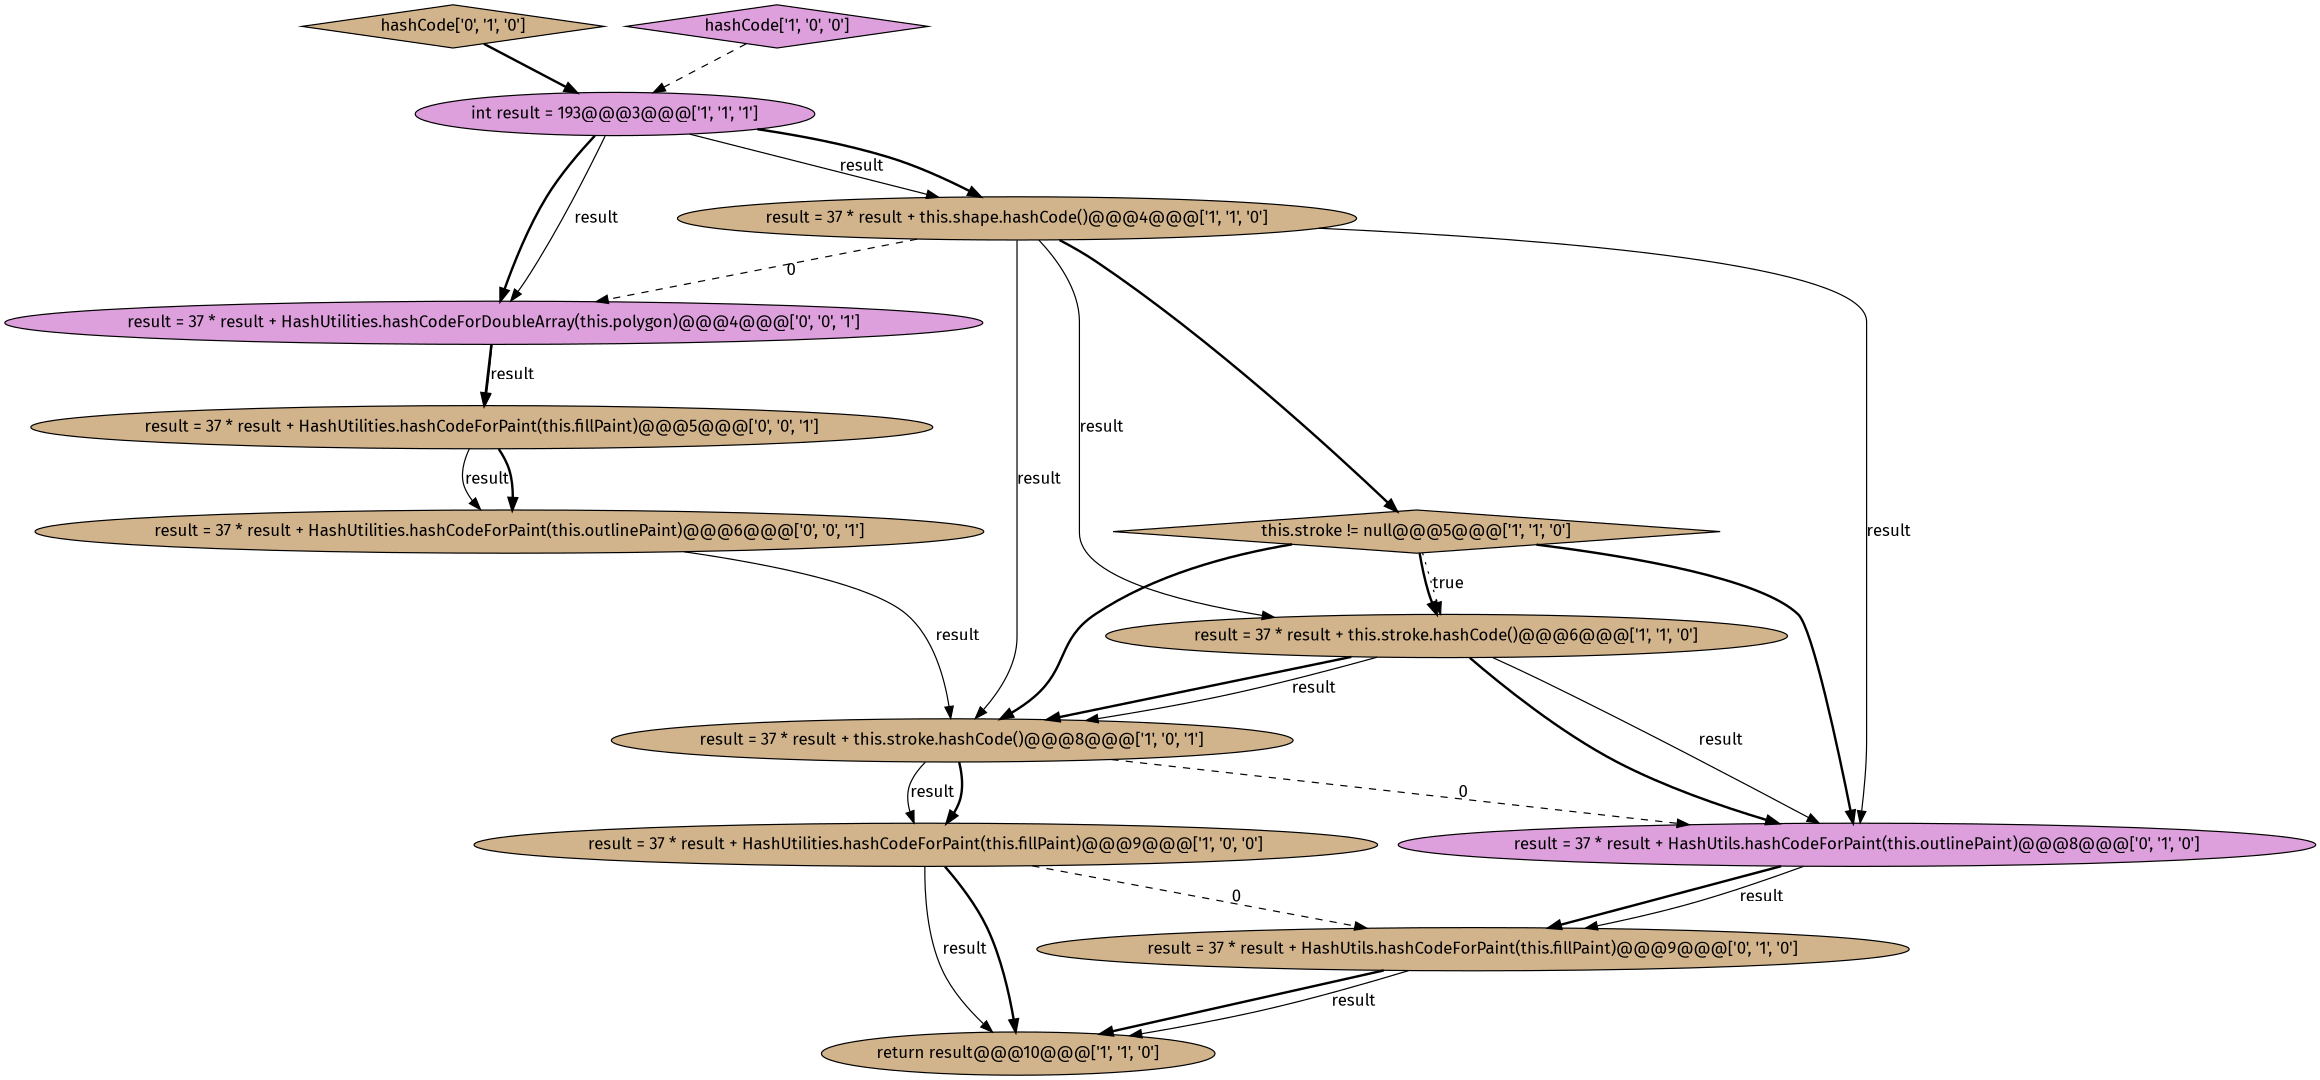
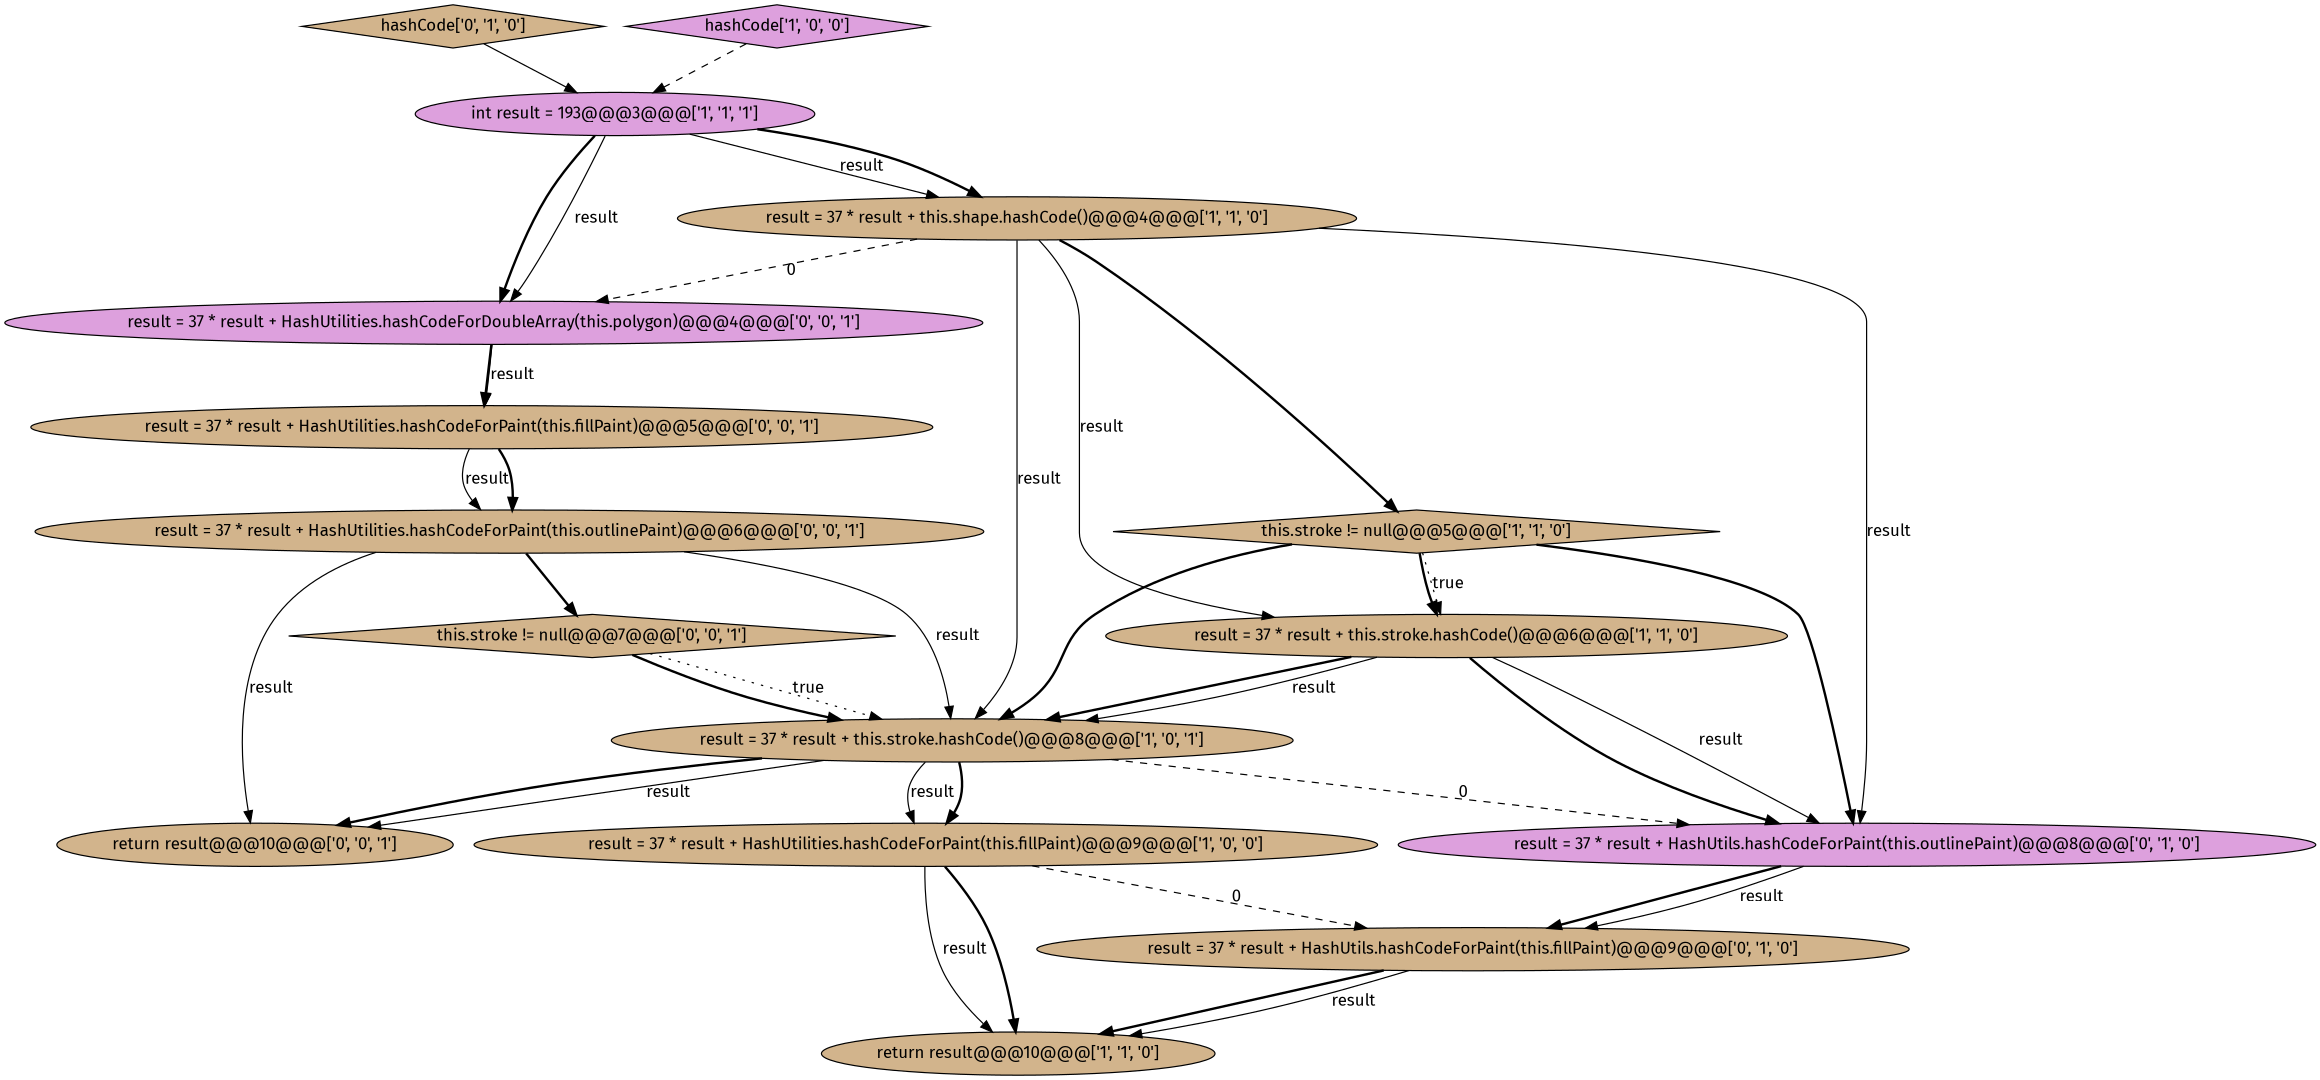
edge "hashCode['0', '1', '0']" -> "int result = 193@@@3@@@['1', '1', '1']": style bold -> solid
node "this.stroke != null@@@7@@@['0', '0', '1']": added
node "return result@@@10@@@['0', '0', '1']": added
